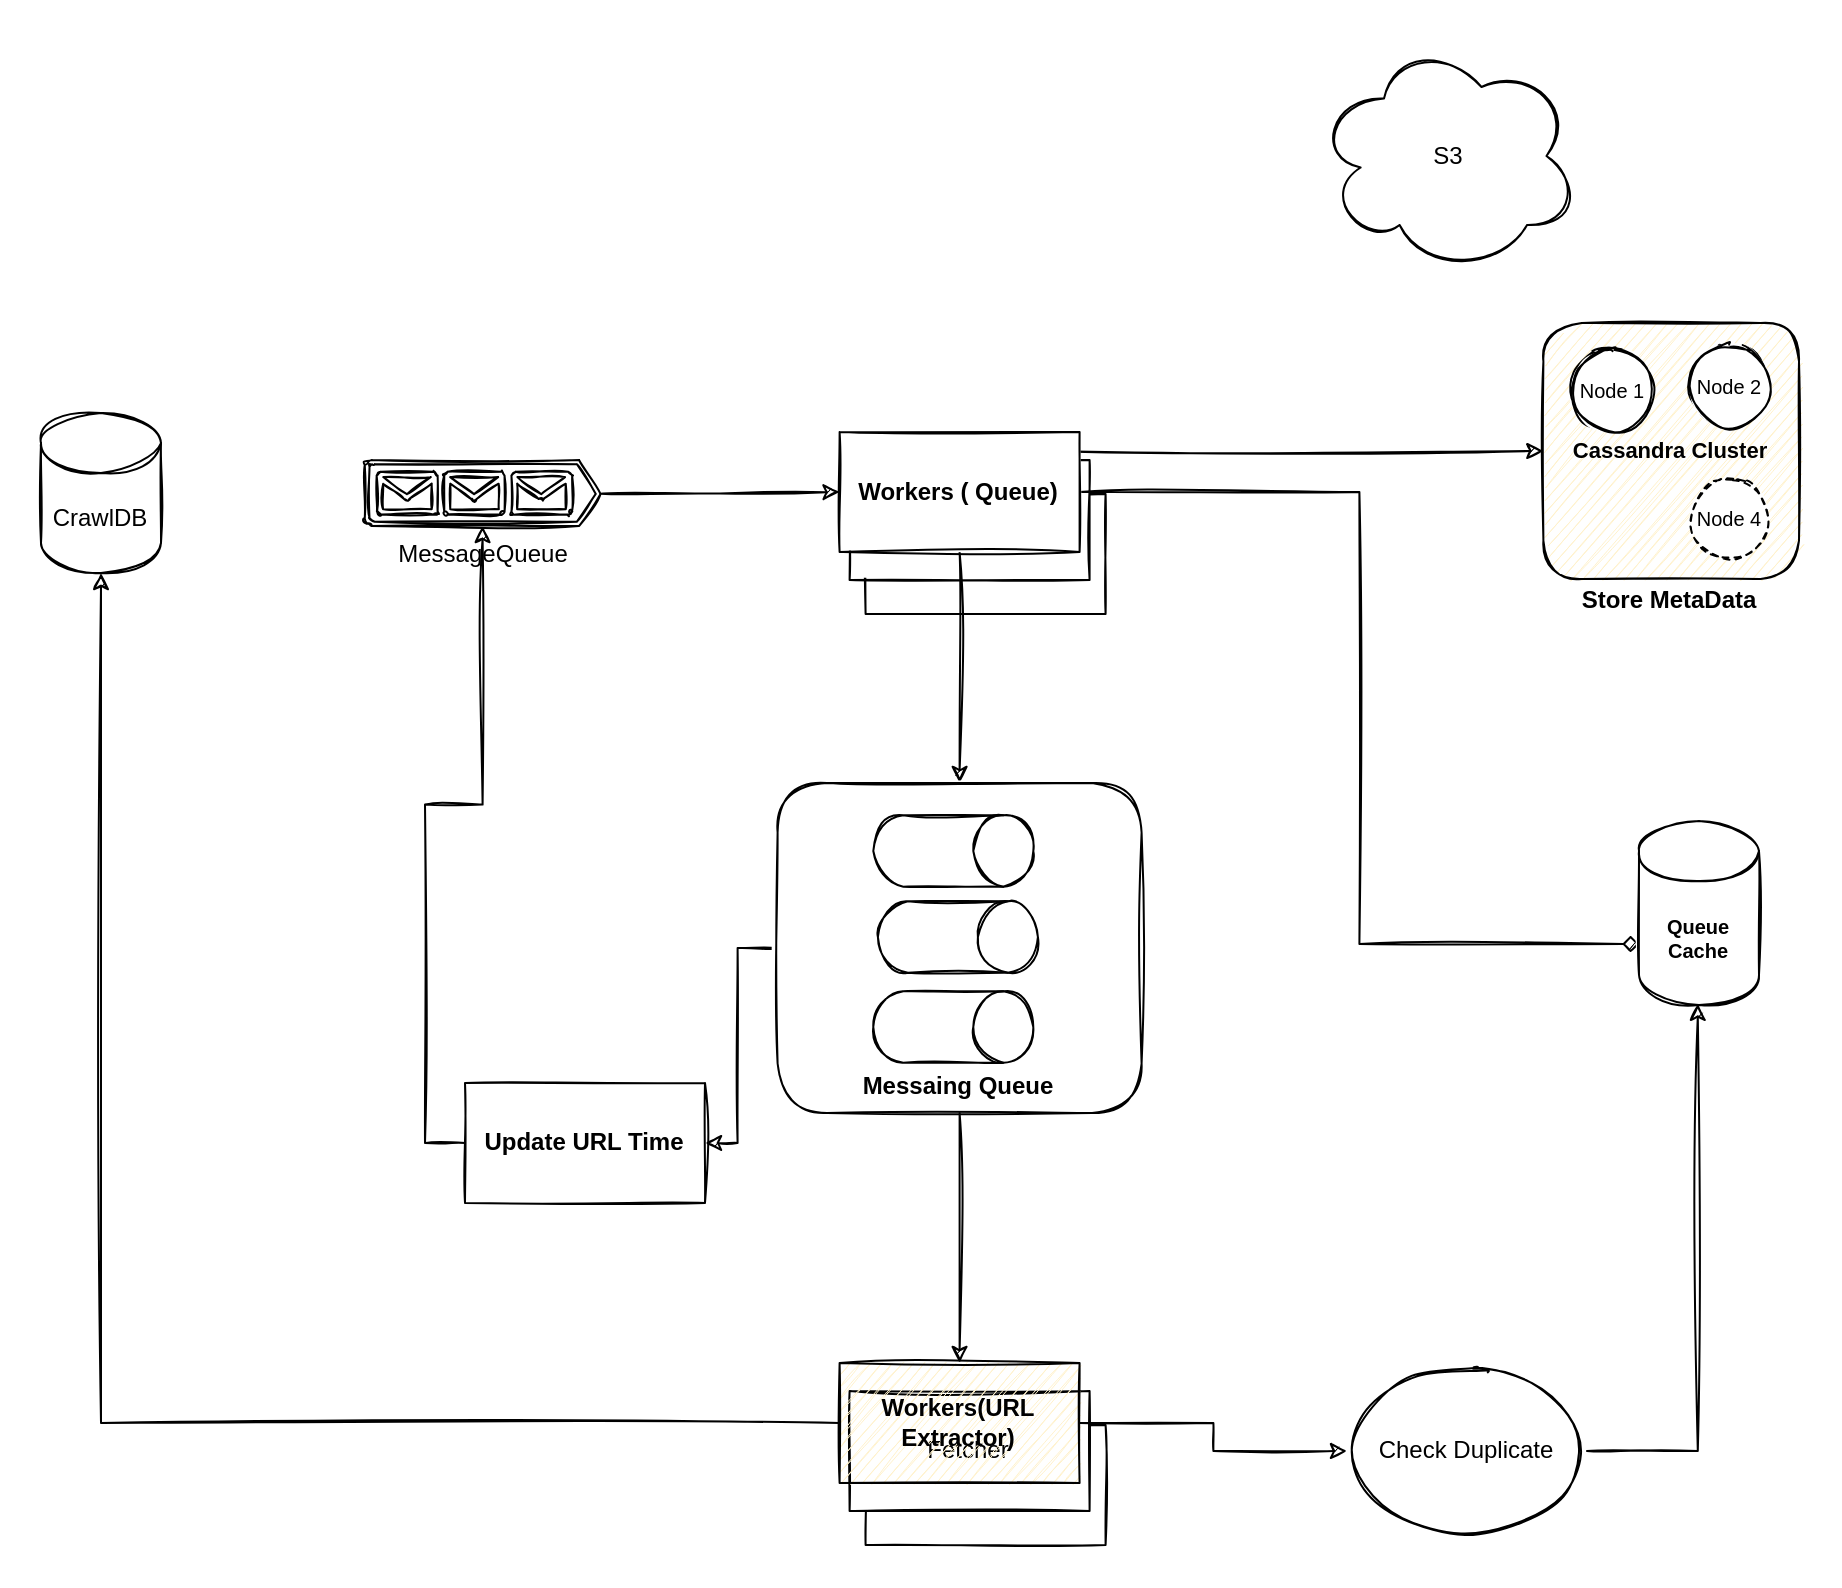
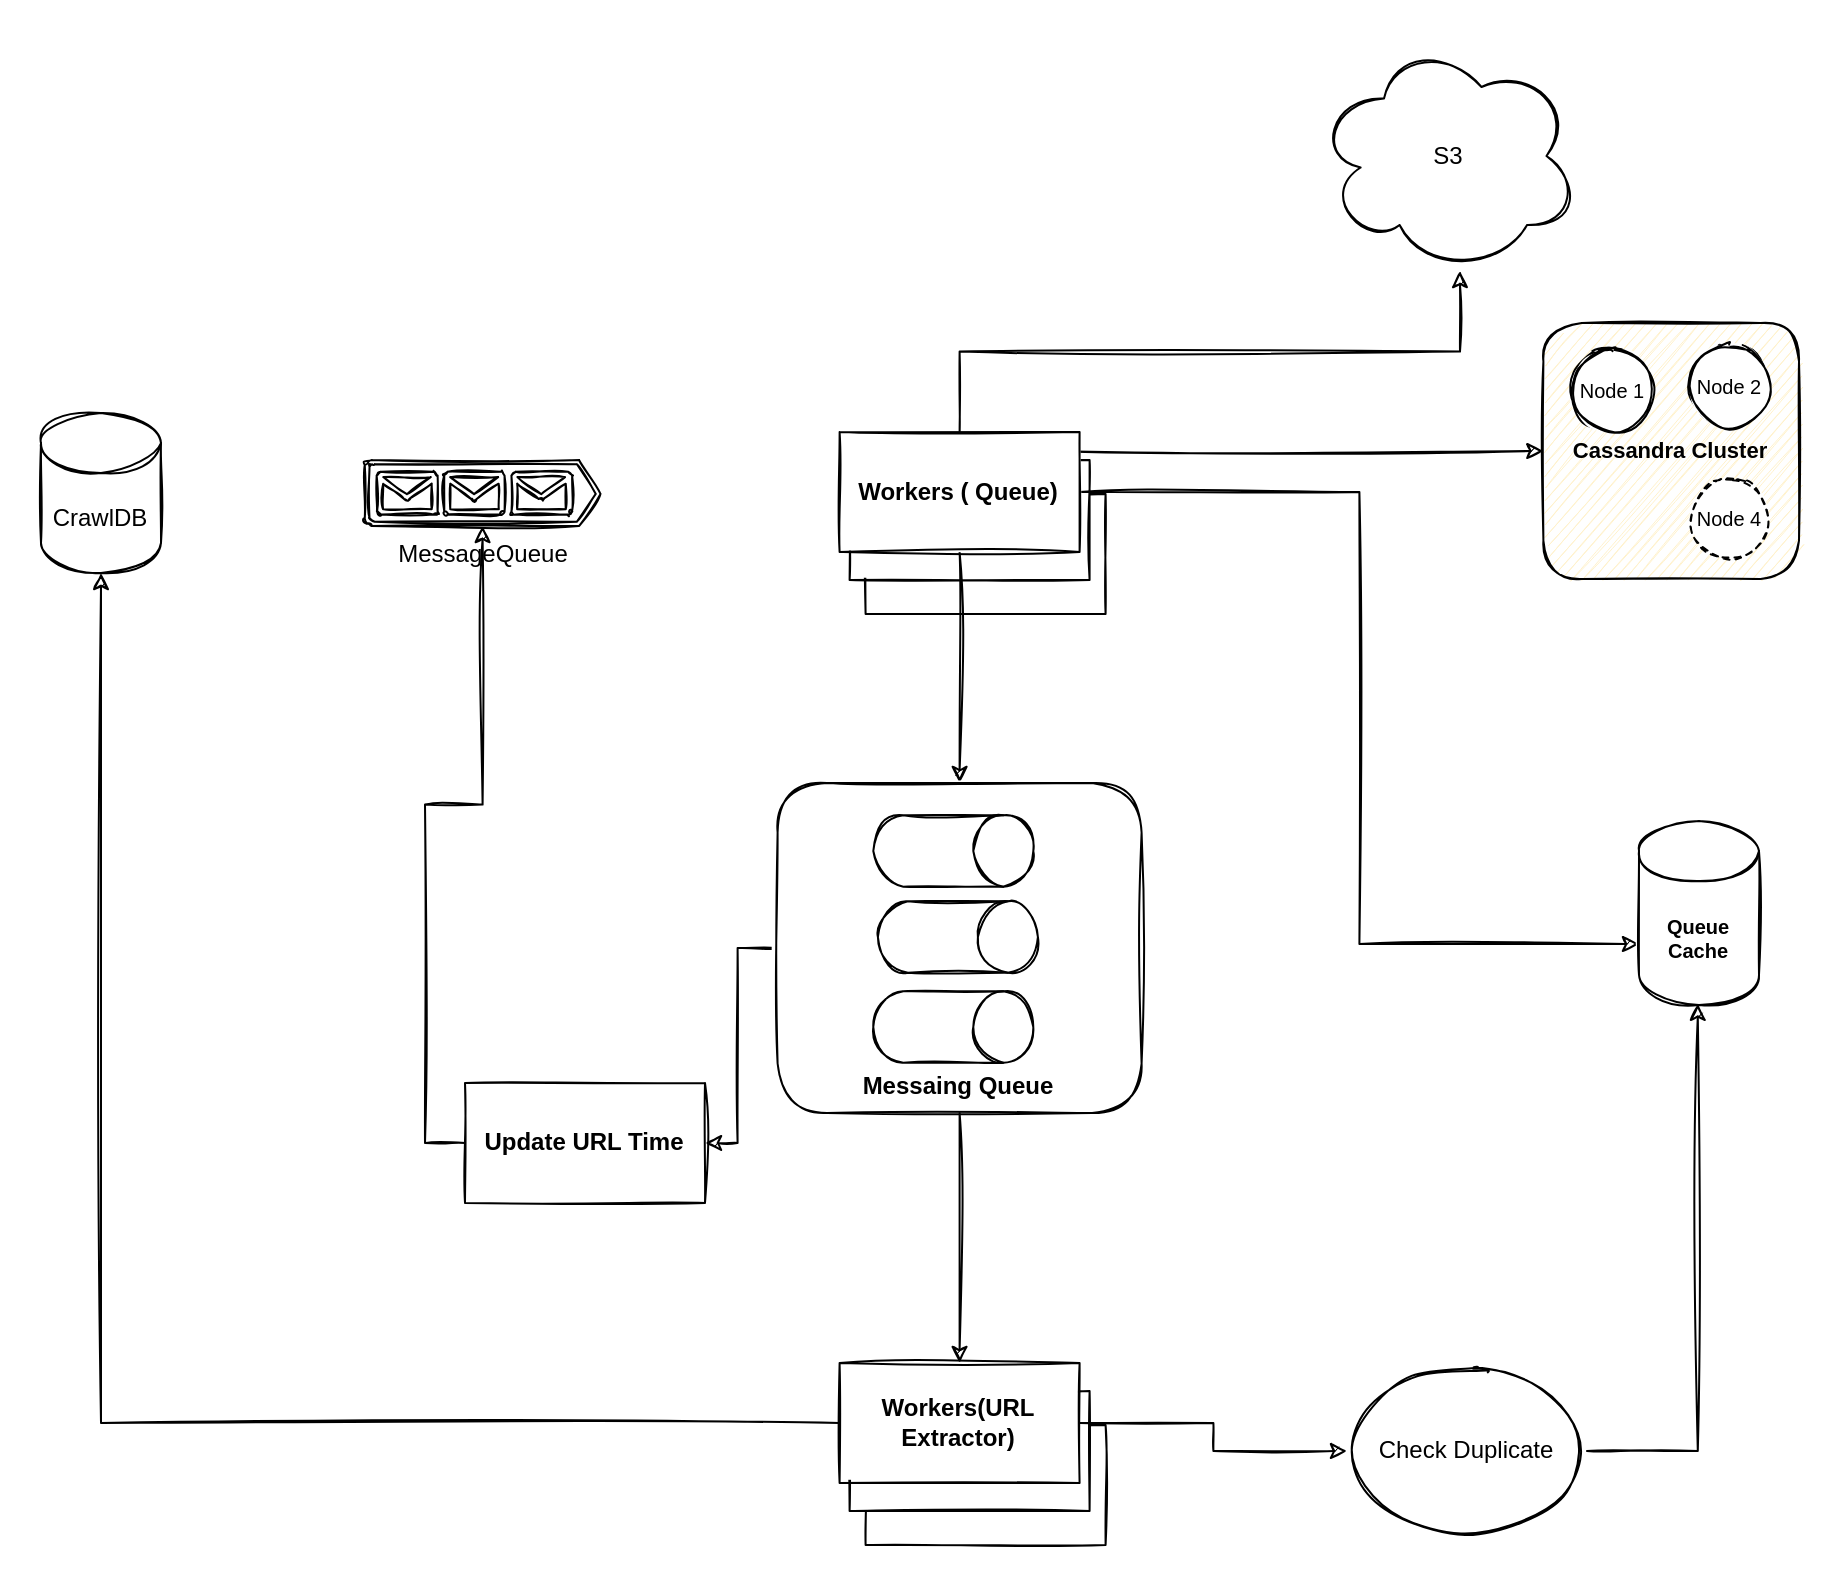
edge "Workers ( Queue)" -> "S3": added
edge "MessageQueue" -> "Workers ( Queue)": removed
node "Store MetaData": removed
edge "Workers ( Queue)" -> "Queue Cache": arrowhead diamond -> classic
node "Workers(URL Extractor)": fillcolor #fff2cc -> #ffffff
